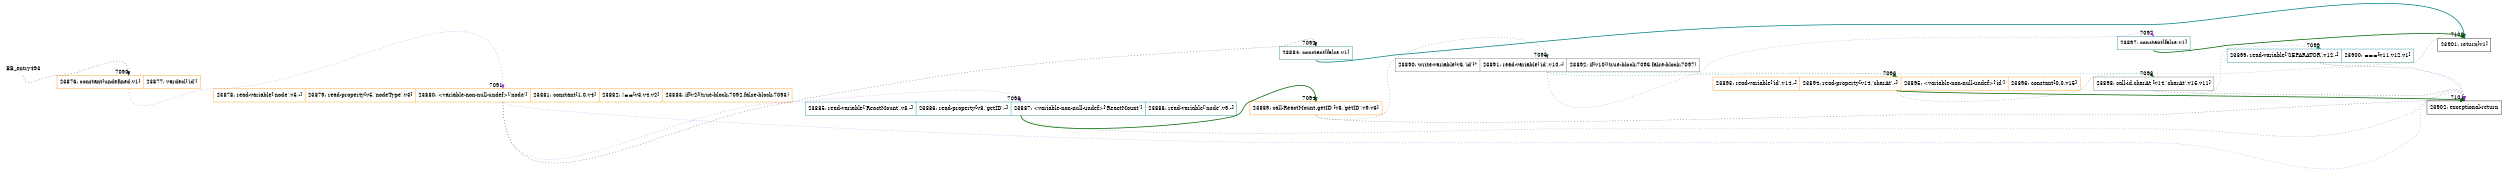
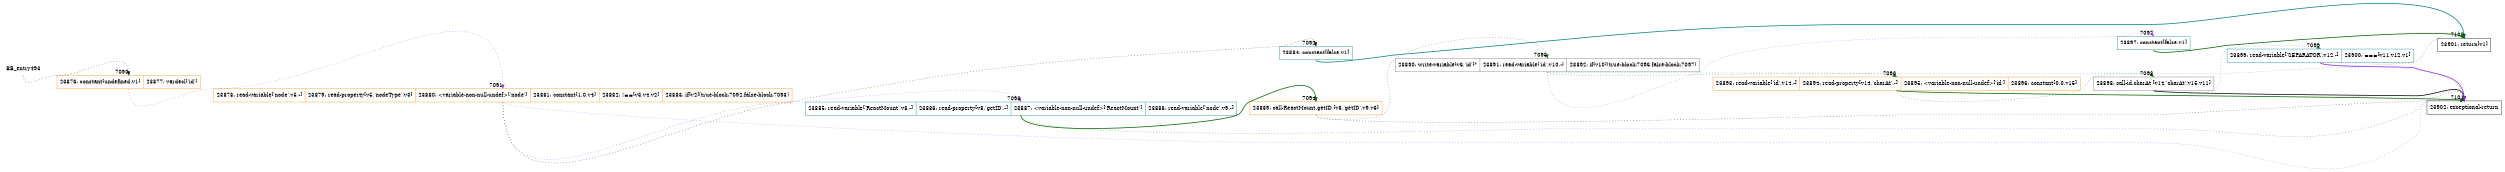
edge "23899: read-variable['SEPARATOR',v12,-]" -> "23902: exceptional-return": style dotted -> bold
edge "23898: call-id.charAt [v14,'charAt',v15,v11]" -> "23902: exceptional-return": style dotted -> bold
